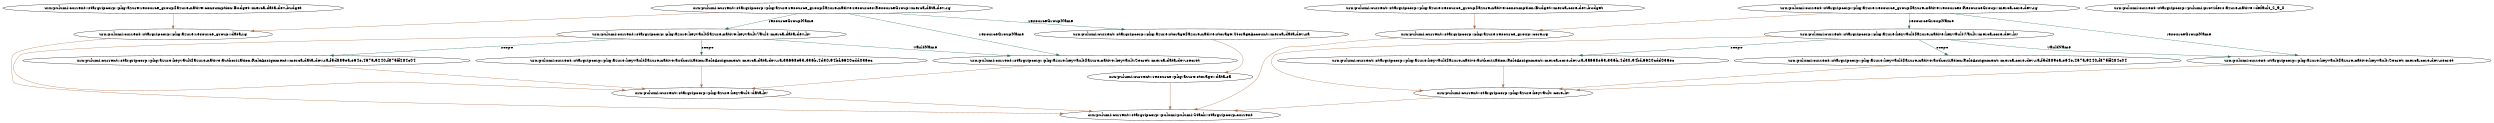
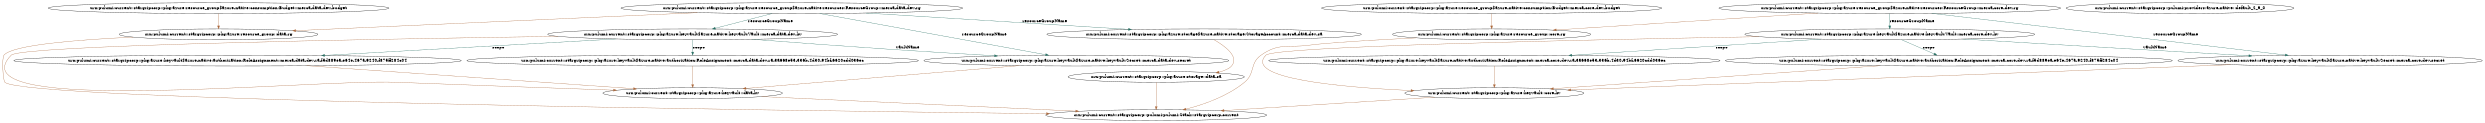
node "urn:pulumi:current::resource::pkg:azure:storage::data-sa": label "urn:pulumi:current::resource::pkg:azure:storage::data-sa" -> "urn:pulumi:current::stargripcorp::pkg:azure:storage::data-sa"
